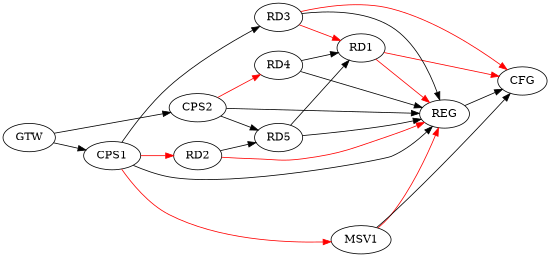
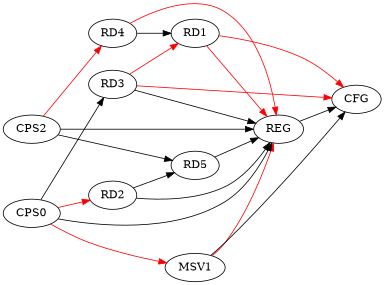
edge "RD4" -> "REG": color black -> red
edge "RD5" -> "RD1": removed
node "GTW": removed
node "CPS1": label "CPS1" -> "CPS0"
edge "RD2" -> "REG": color red -> black
